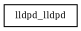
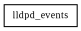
node "lldpd_lldpd": label "lldpd_lldpd" -> "lldpd_events"
